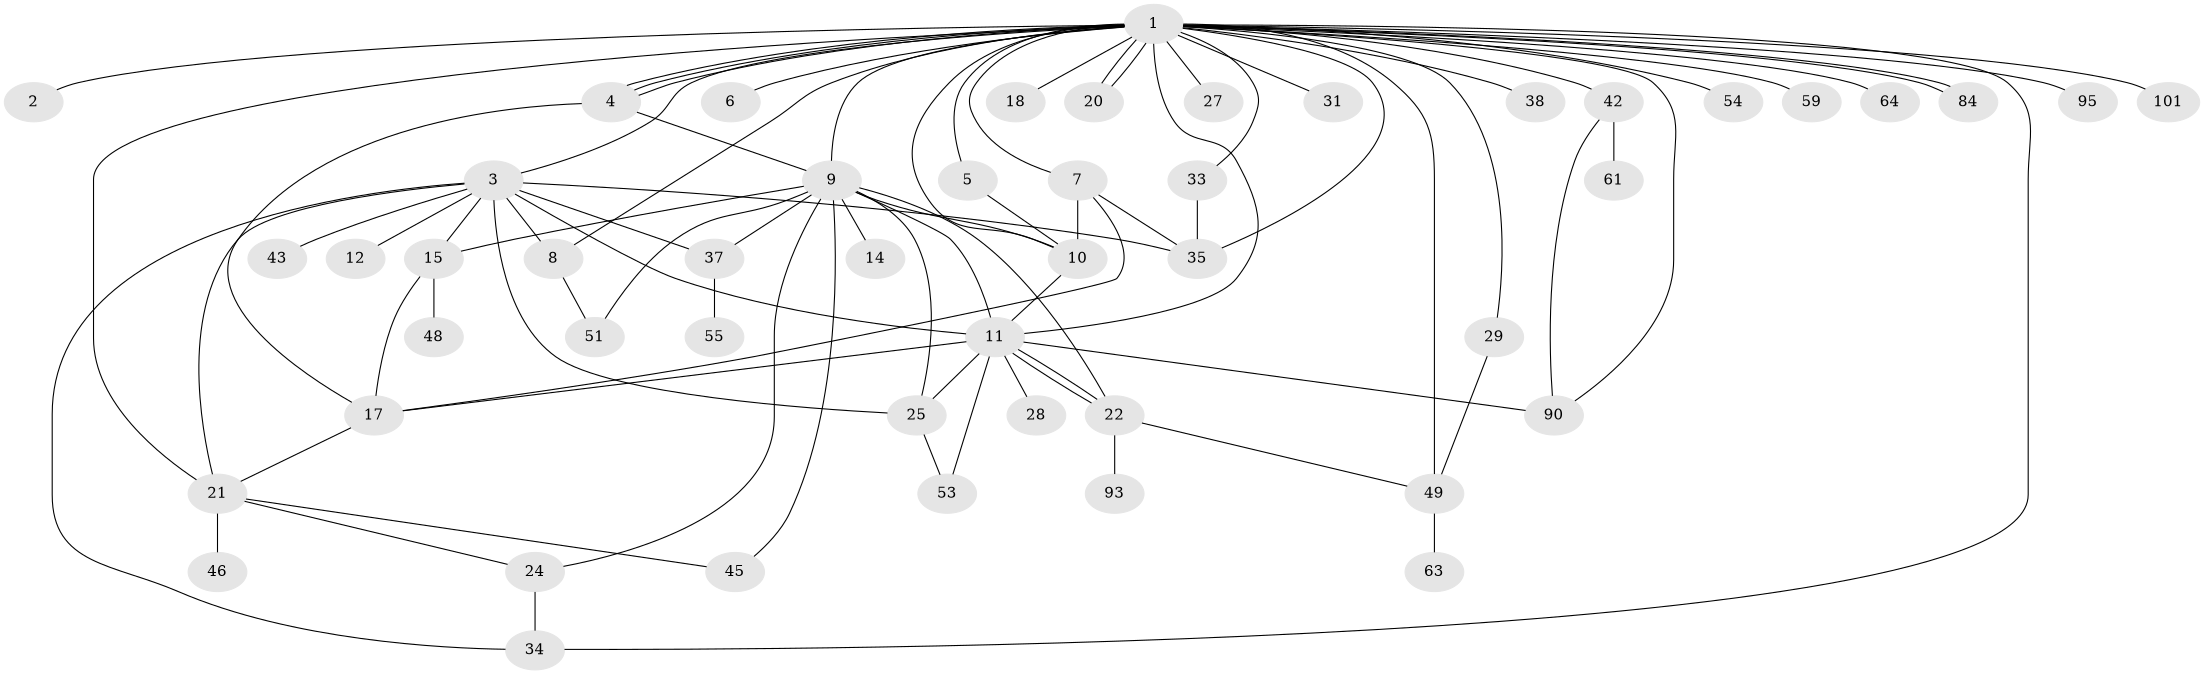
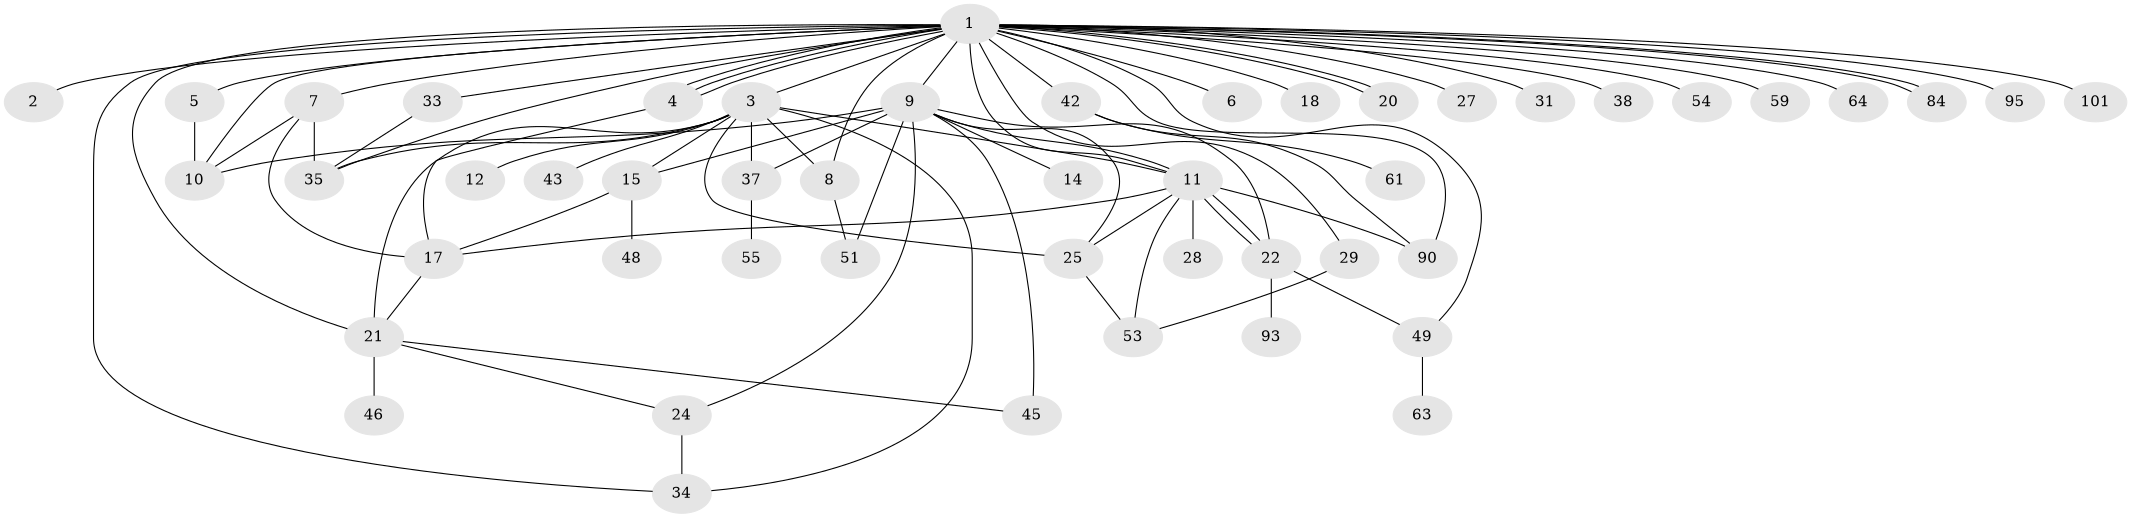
edge "4" -- "9": removed
edge "10" -- "11": removed
edge "29" -- "49": now "29" -- "53"
